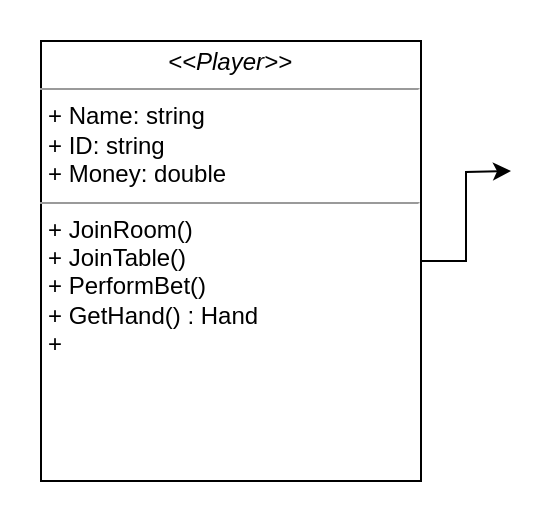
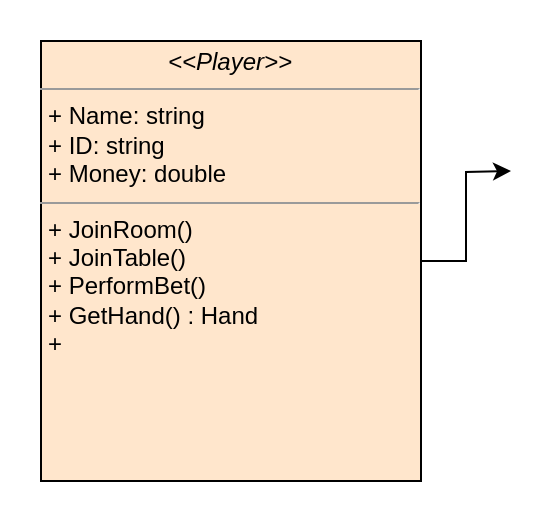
node "<<Player>> + Name: string + ID: string + Money: double + JoinRoom() + JoinTable() + PerformBet() + GetHand() : Hand +": fillcolor #ffffff -> #ffe6cc
